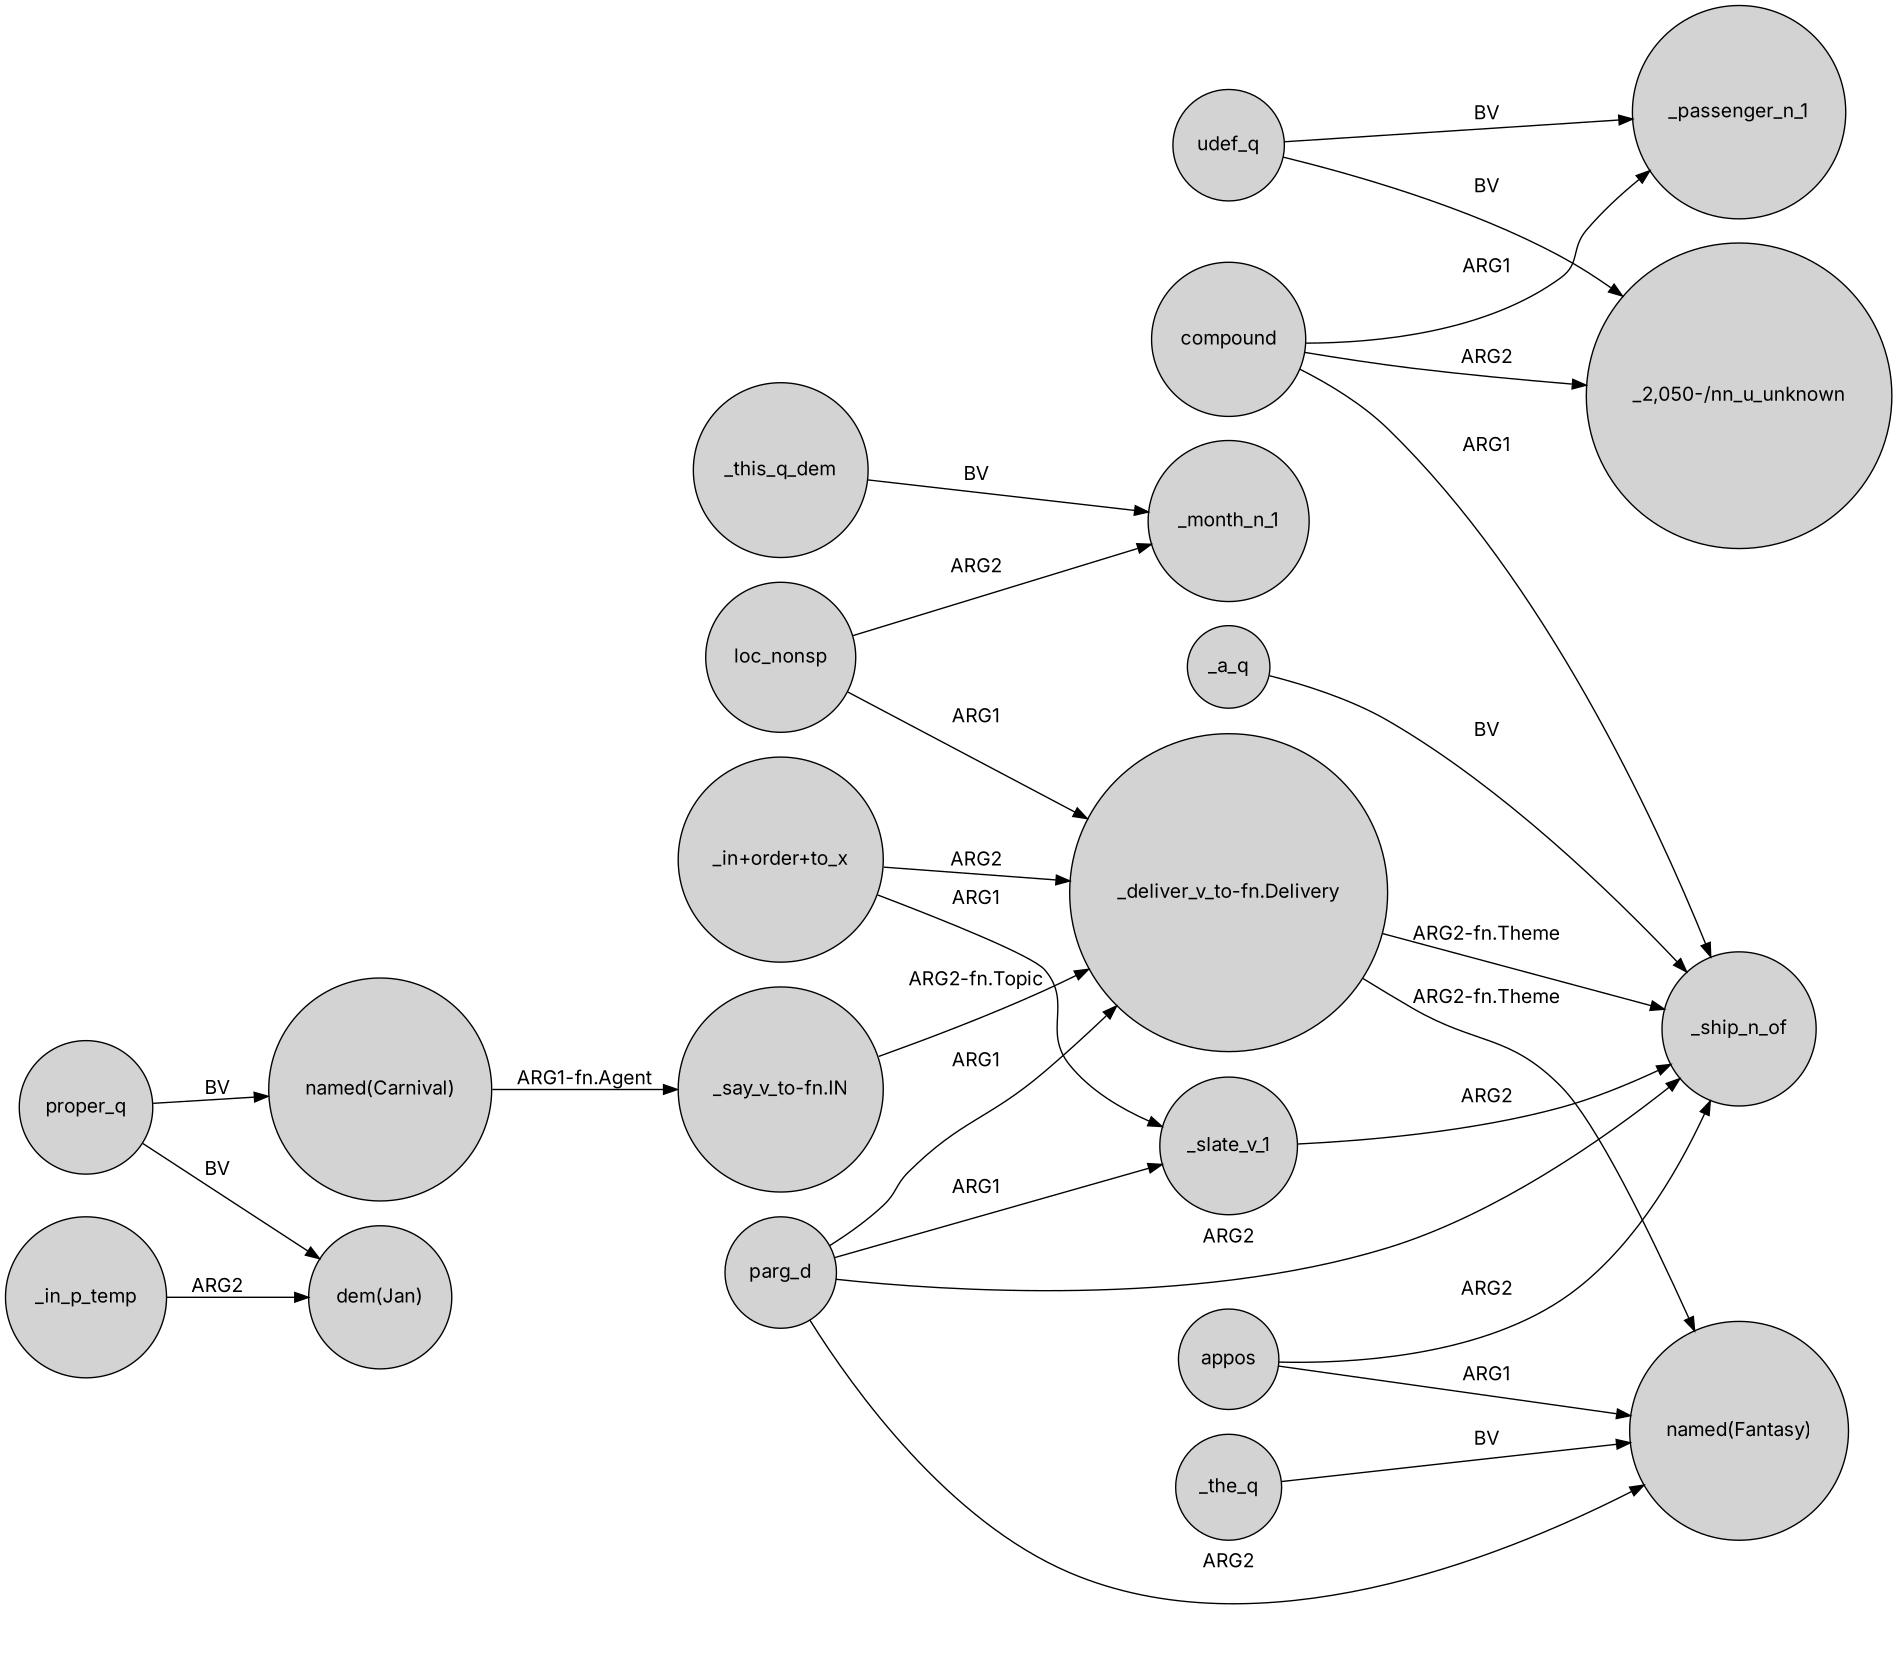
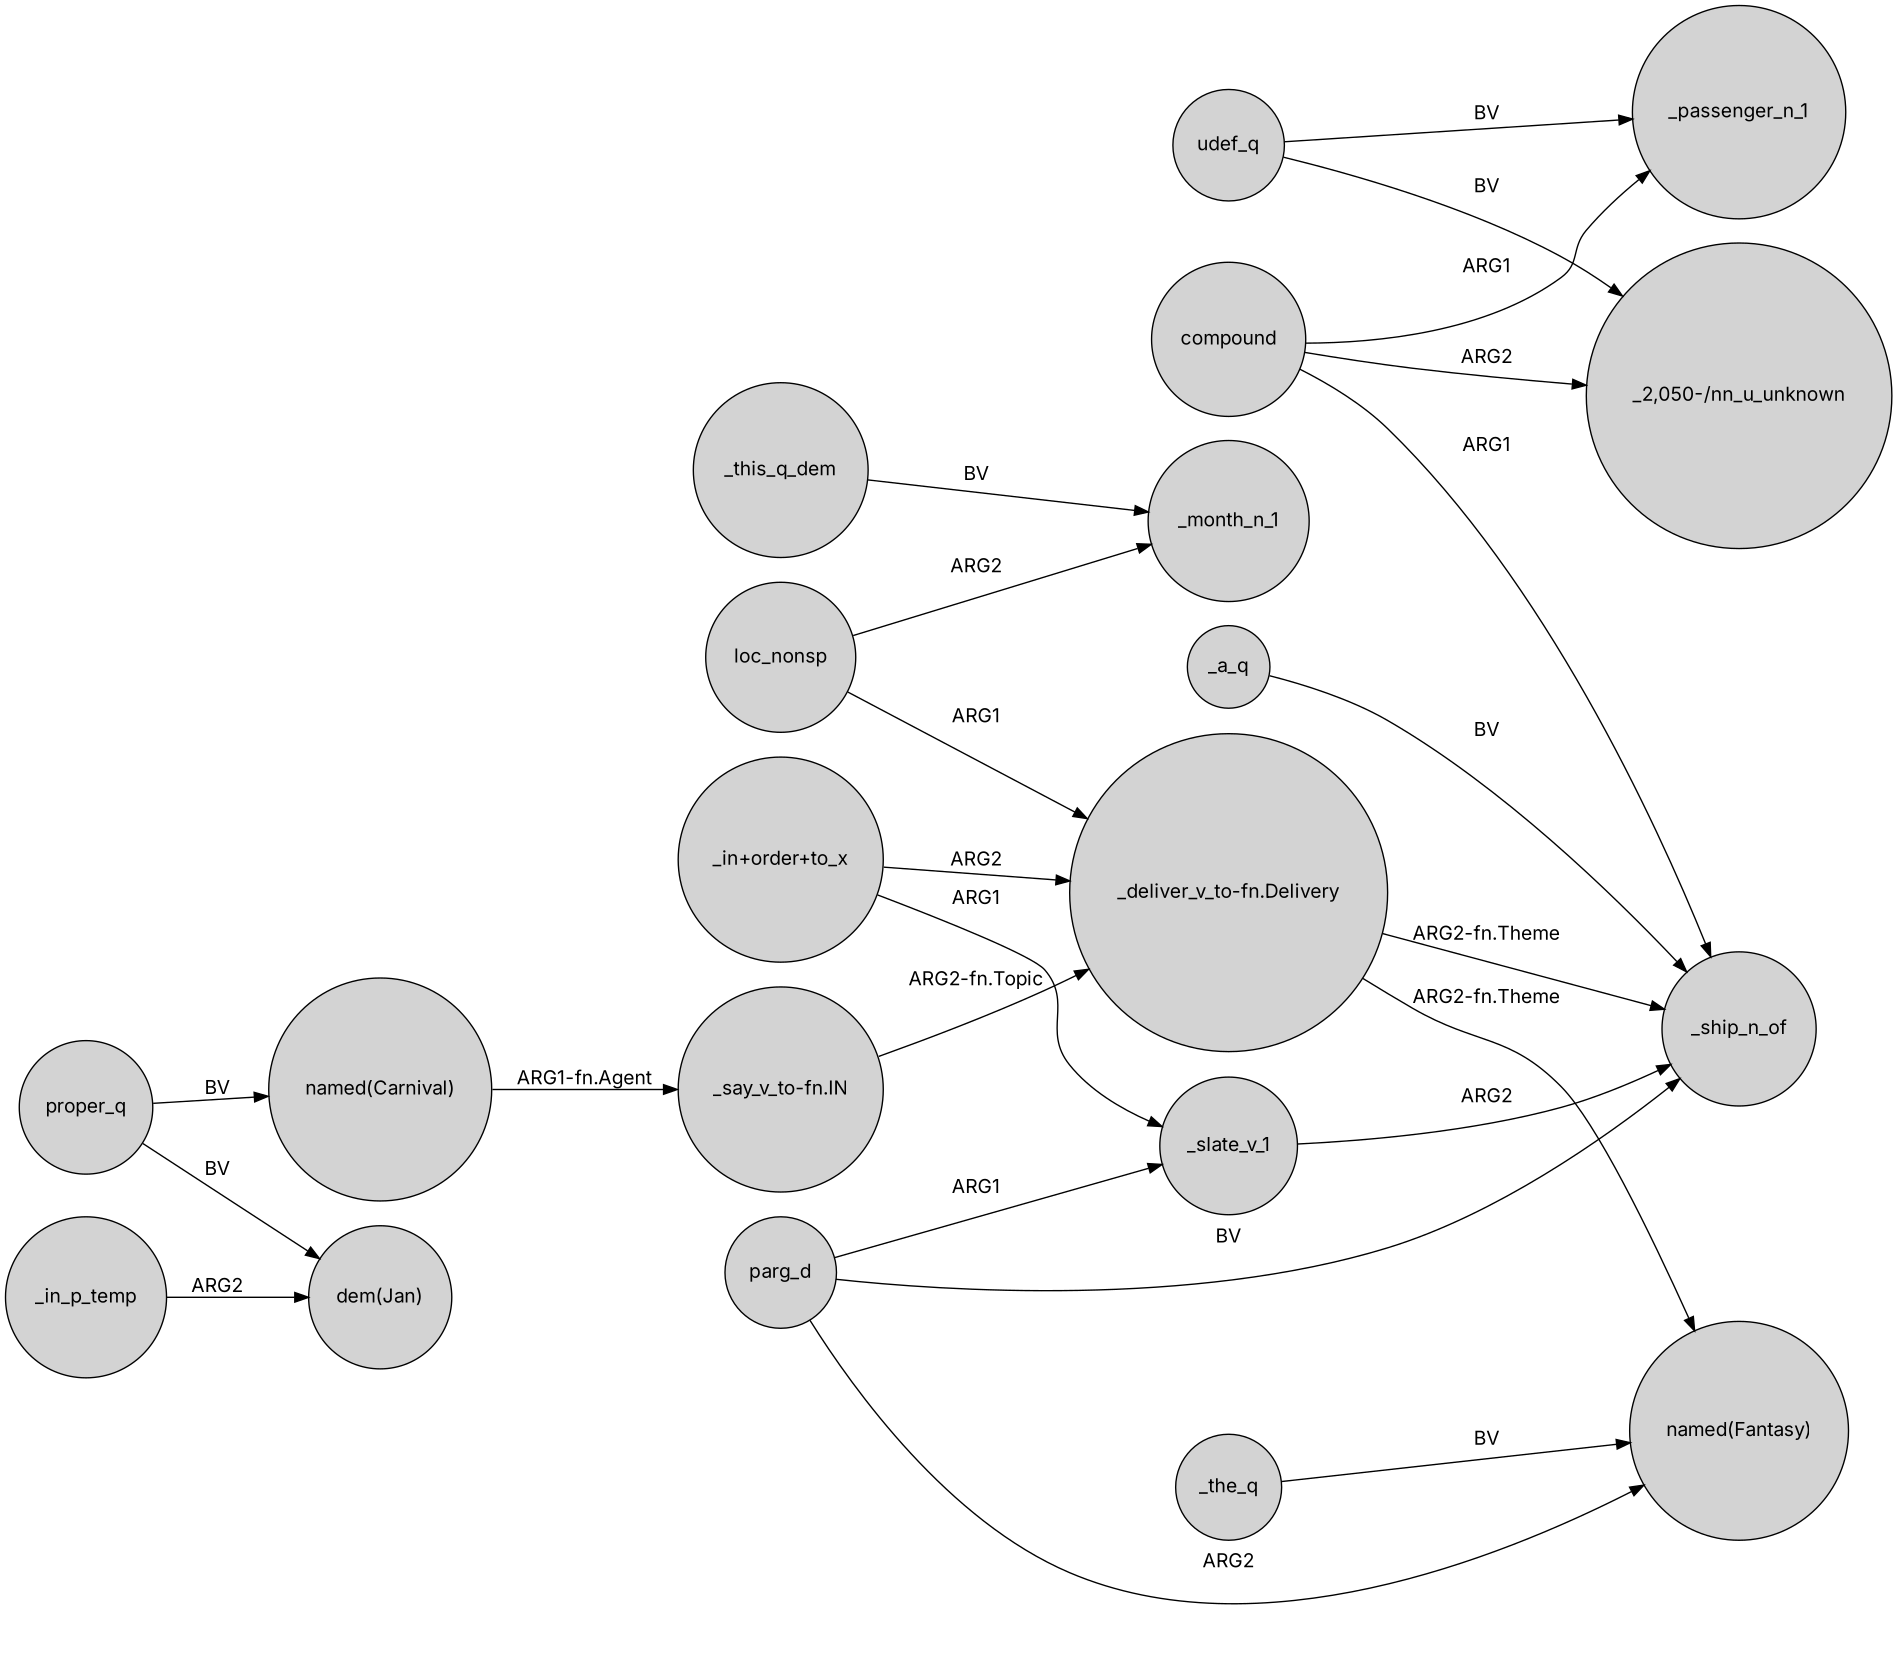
edge "parg_d" -> "_deliver_v_to-fn.Delivery": removed, label "ARG1"
edge "parg_d" -> "_ship_n_of": label "ARG2" -> "BV"
node "appos": removed
